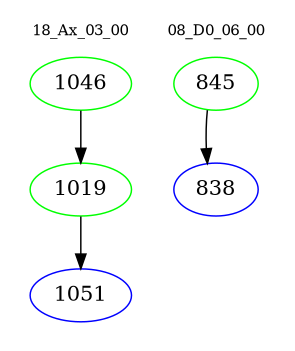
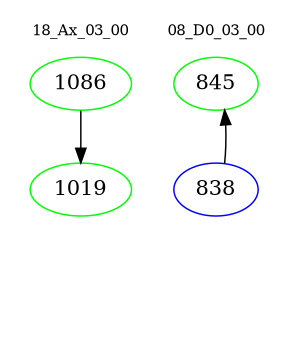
cluster "08_D0_06_00": label "08_D0_06_00" -> "08_D0_03_00"
node "1046": label "1046" -> "1086"
edge "845" -> "838": reversed
node "1051": removed
